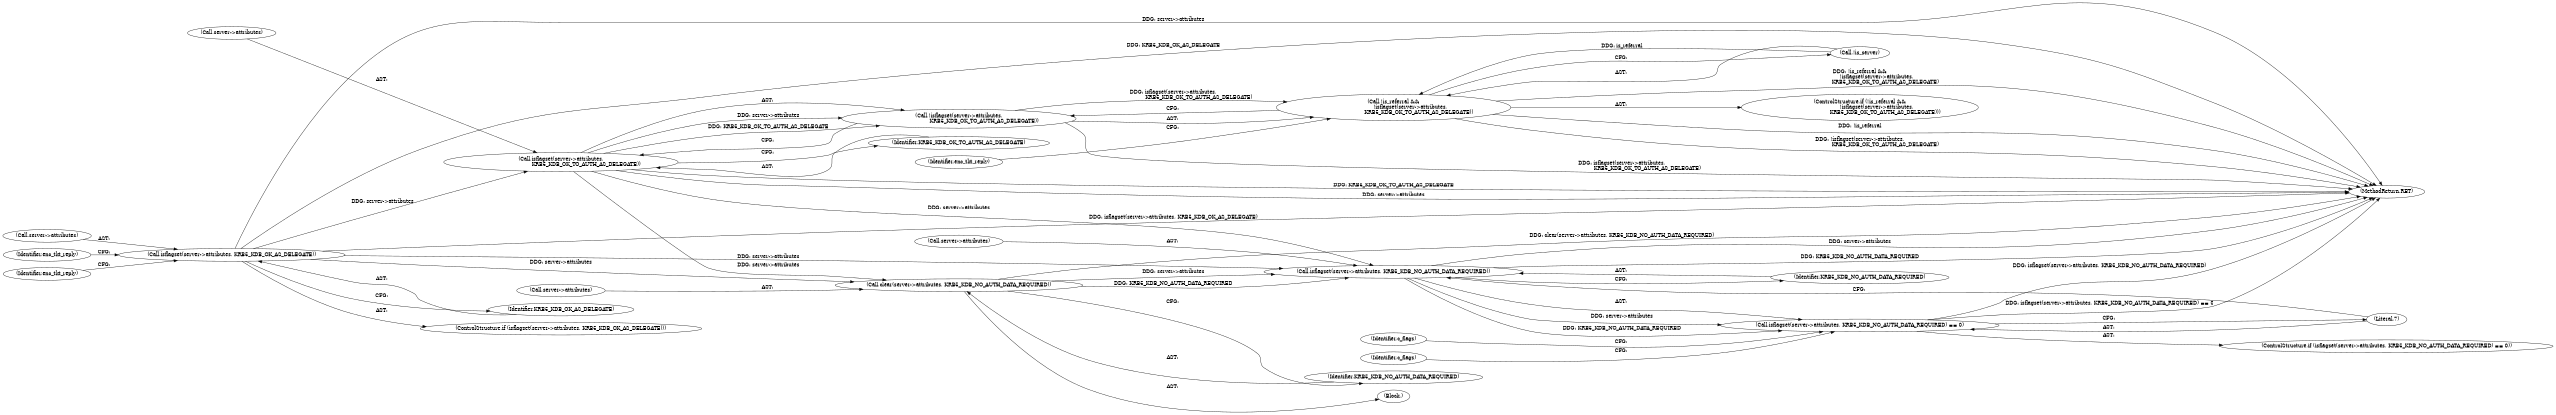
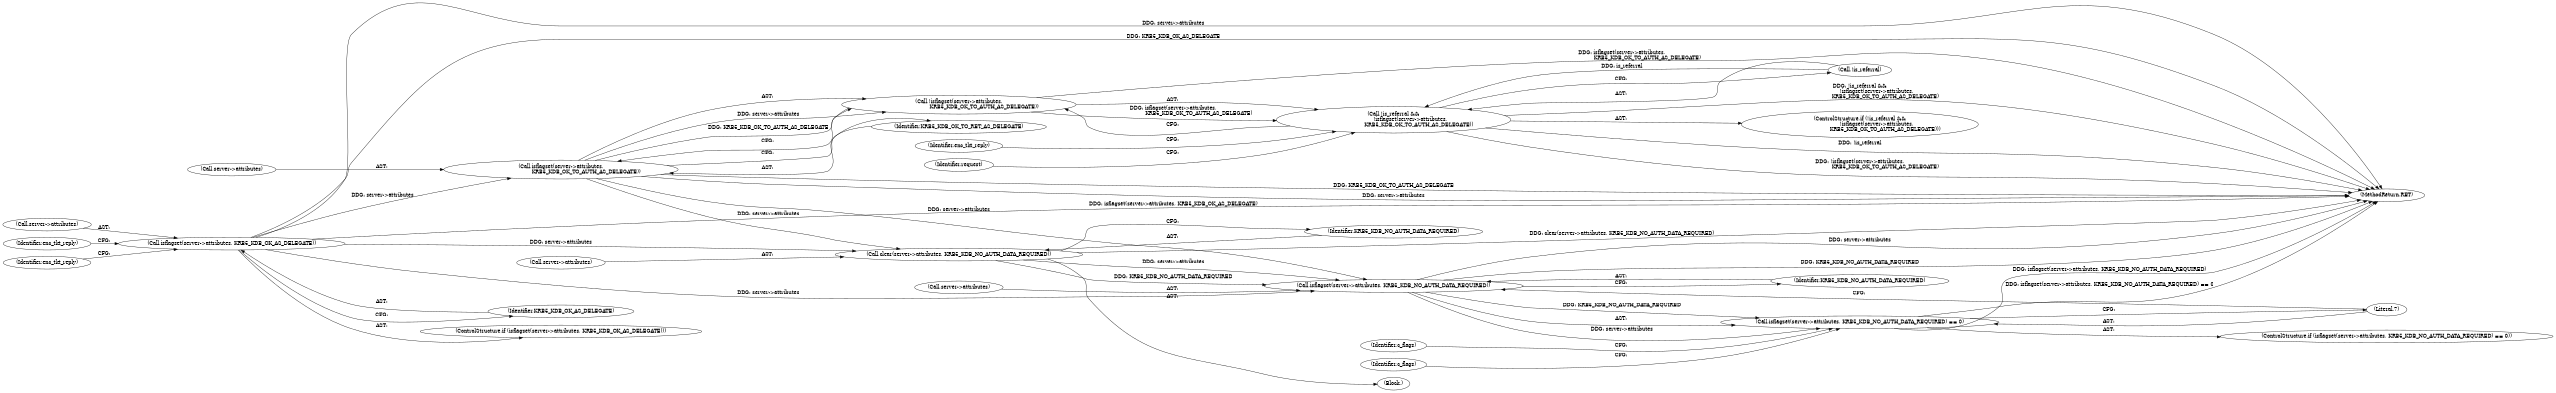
node "(Call,!is_server)": label "(Call,!is_server)" -> "(Call,!is_referral)"
node "(Identifier,KRB5_KDB_OK_TO_AUTH_AS_DELEGATE)": label "(Identifier,KRB5_KDB_OK_TO_AUTH_AS_DELEGATE)" -> "(Identifier,KRB5_KDB_OK_TO_RET_AS_DELEGATE)"
node "(Identifier,request)": added
